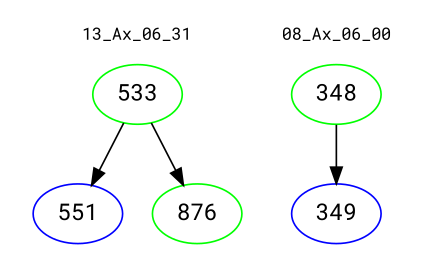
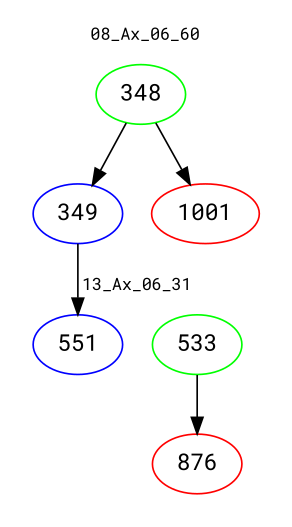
cluster "08_Ax_06_00": label "08_Ax_06_00" -> "08_Ax_06_60"
edge "533" -> "551": now "349" -> "551"
node "876": color green -> red
node "1001": added
